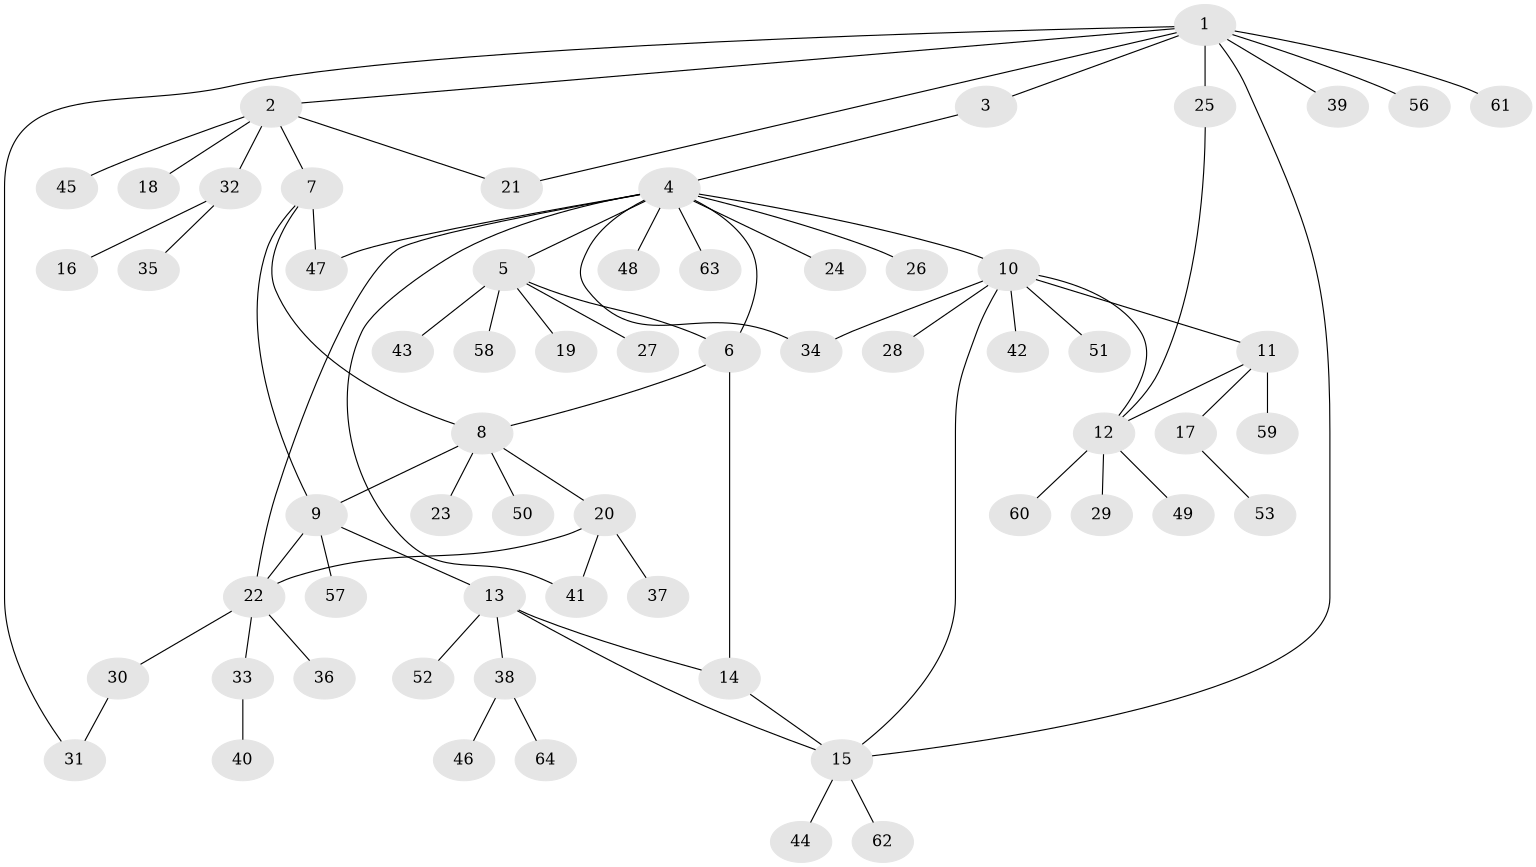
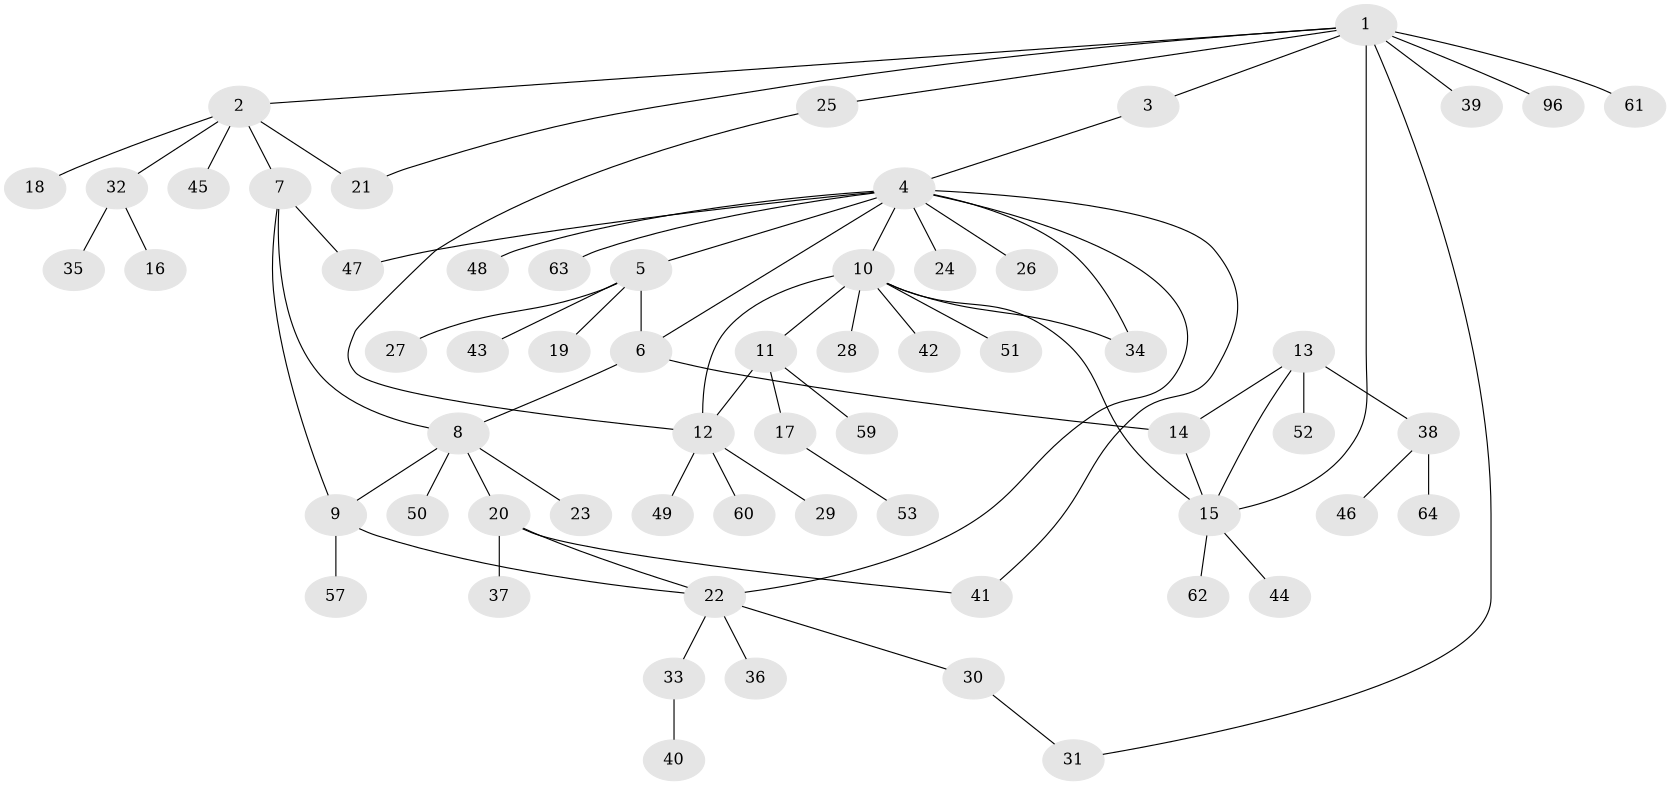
node "56": label "56" -> "96"
node "58": removed
edge "9" -- "13": removed
